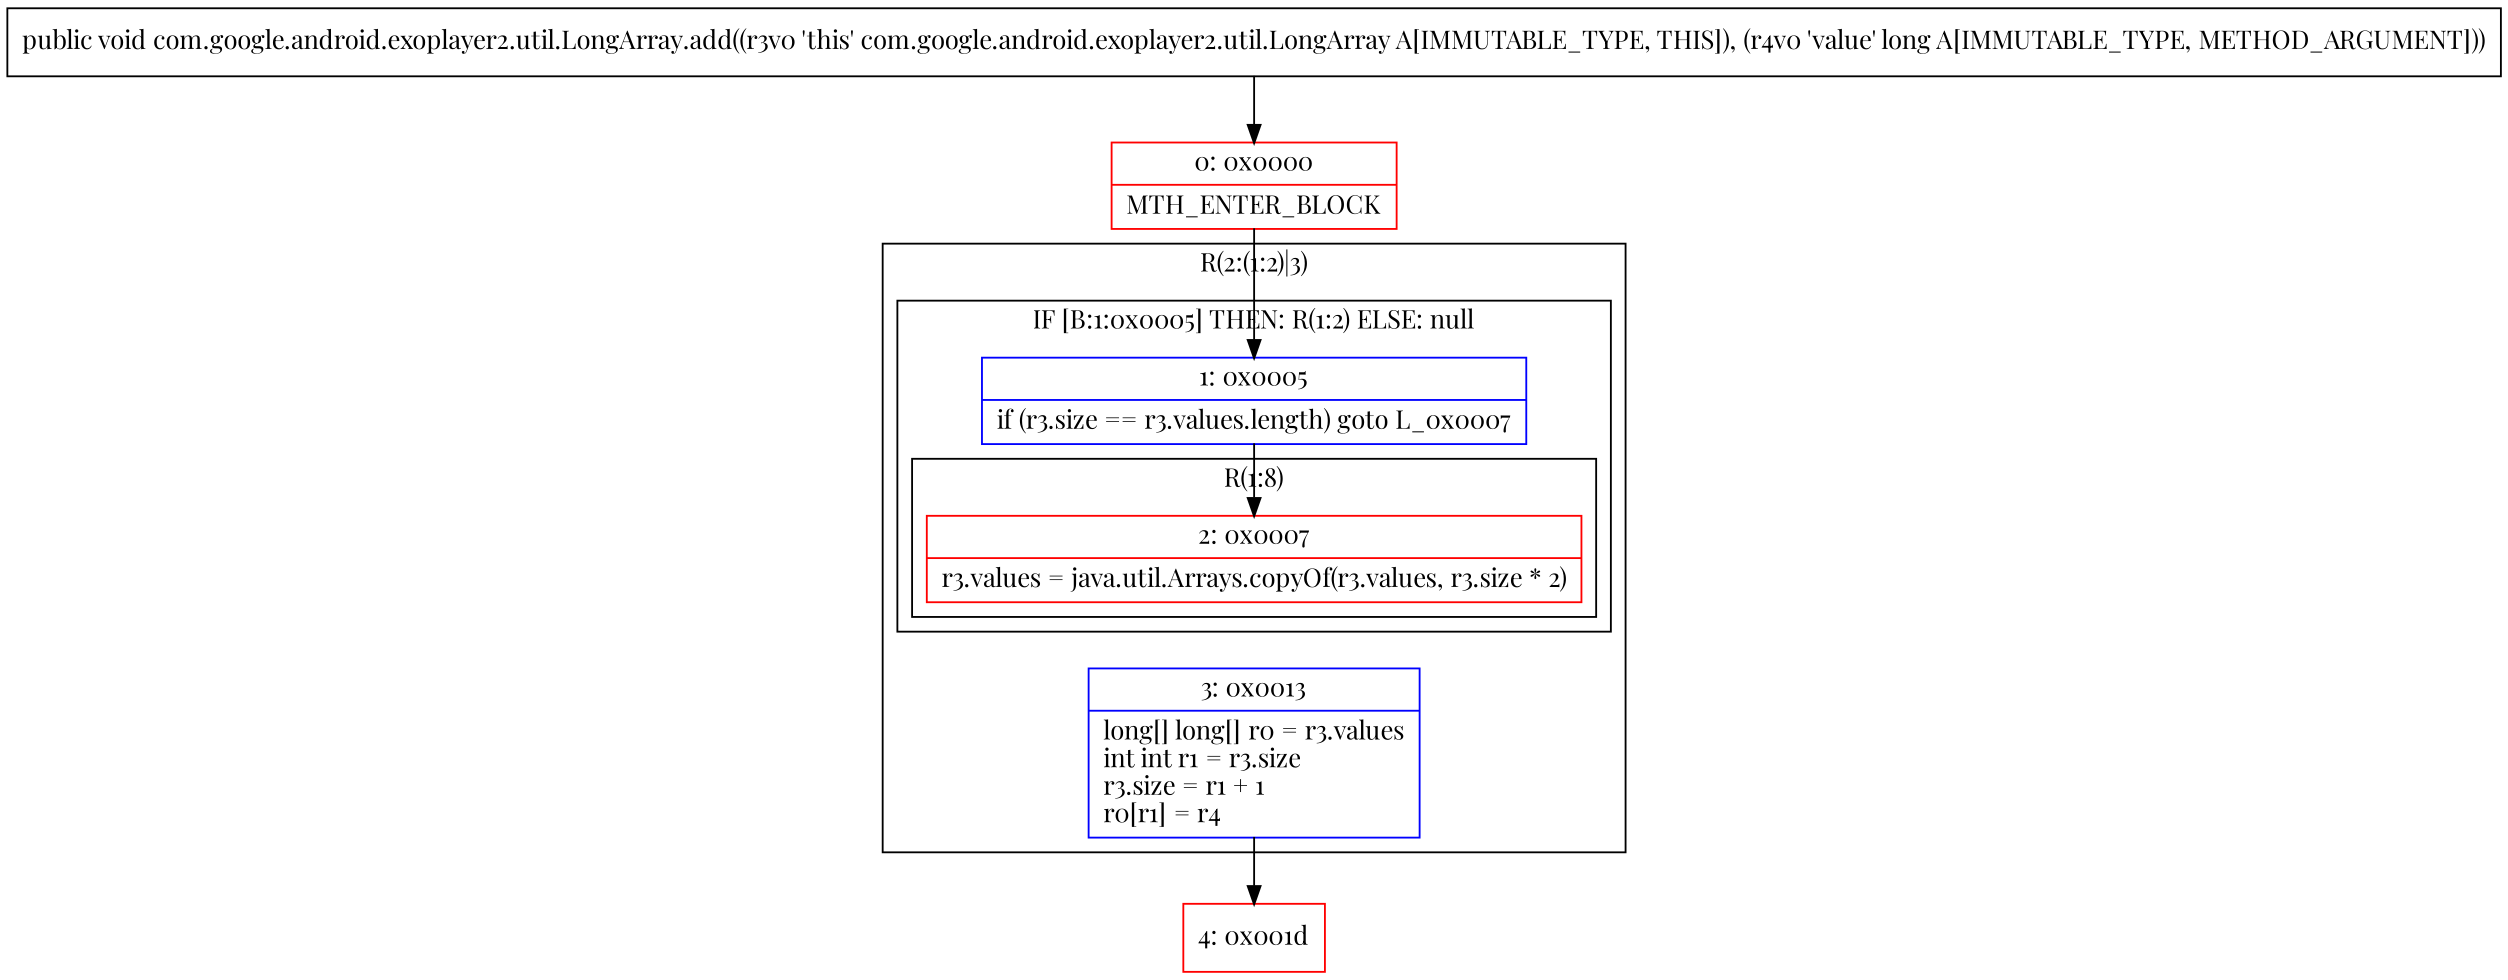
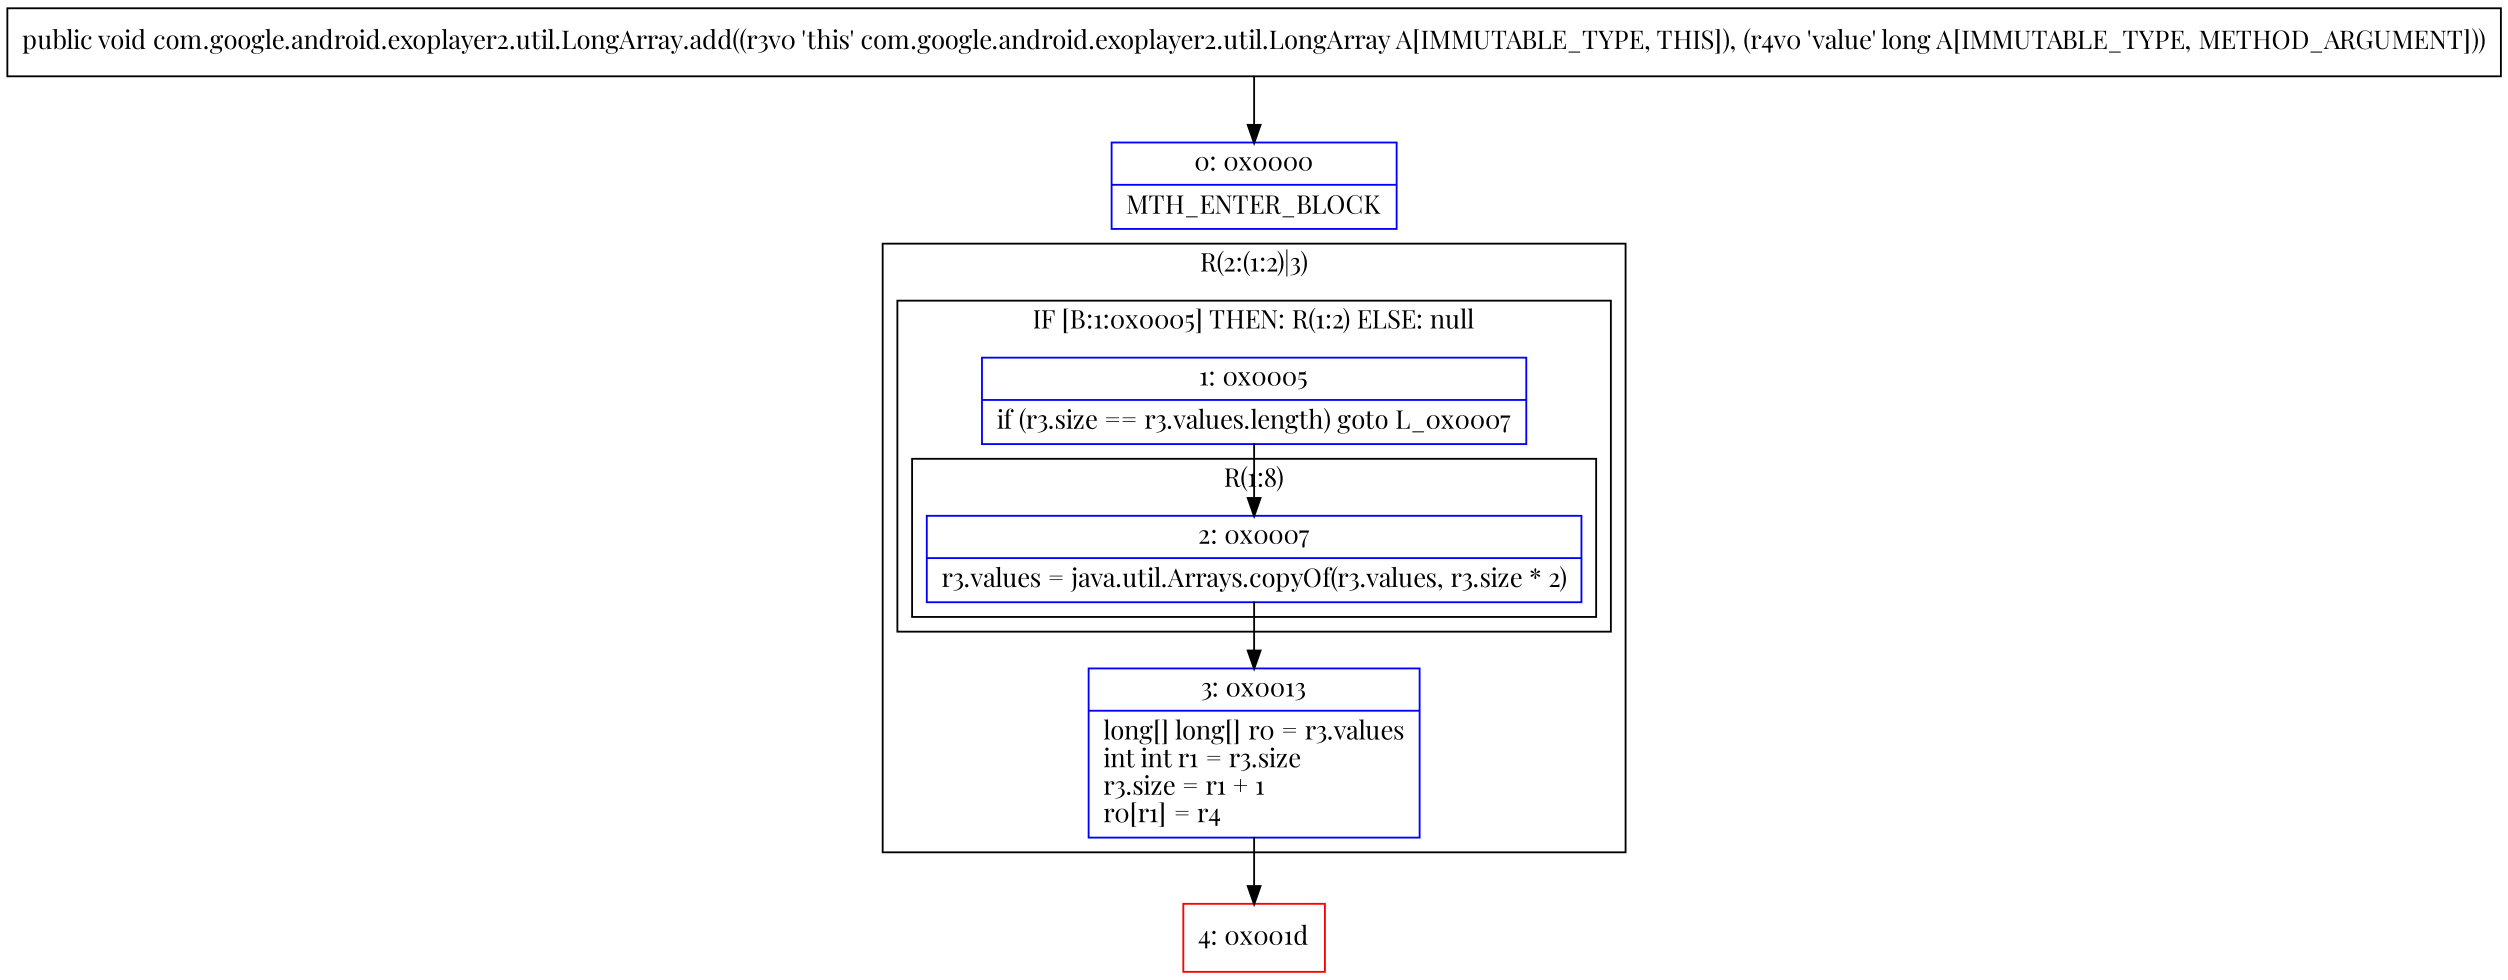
node "0: 0x0000": color red -> blue
edge "0: 0x0000" -> "1: 0x0005": removed
node "2: 0x0007": color red -> blue
edge "2: 0x0007" -> "3: 0x0013": added
